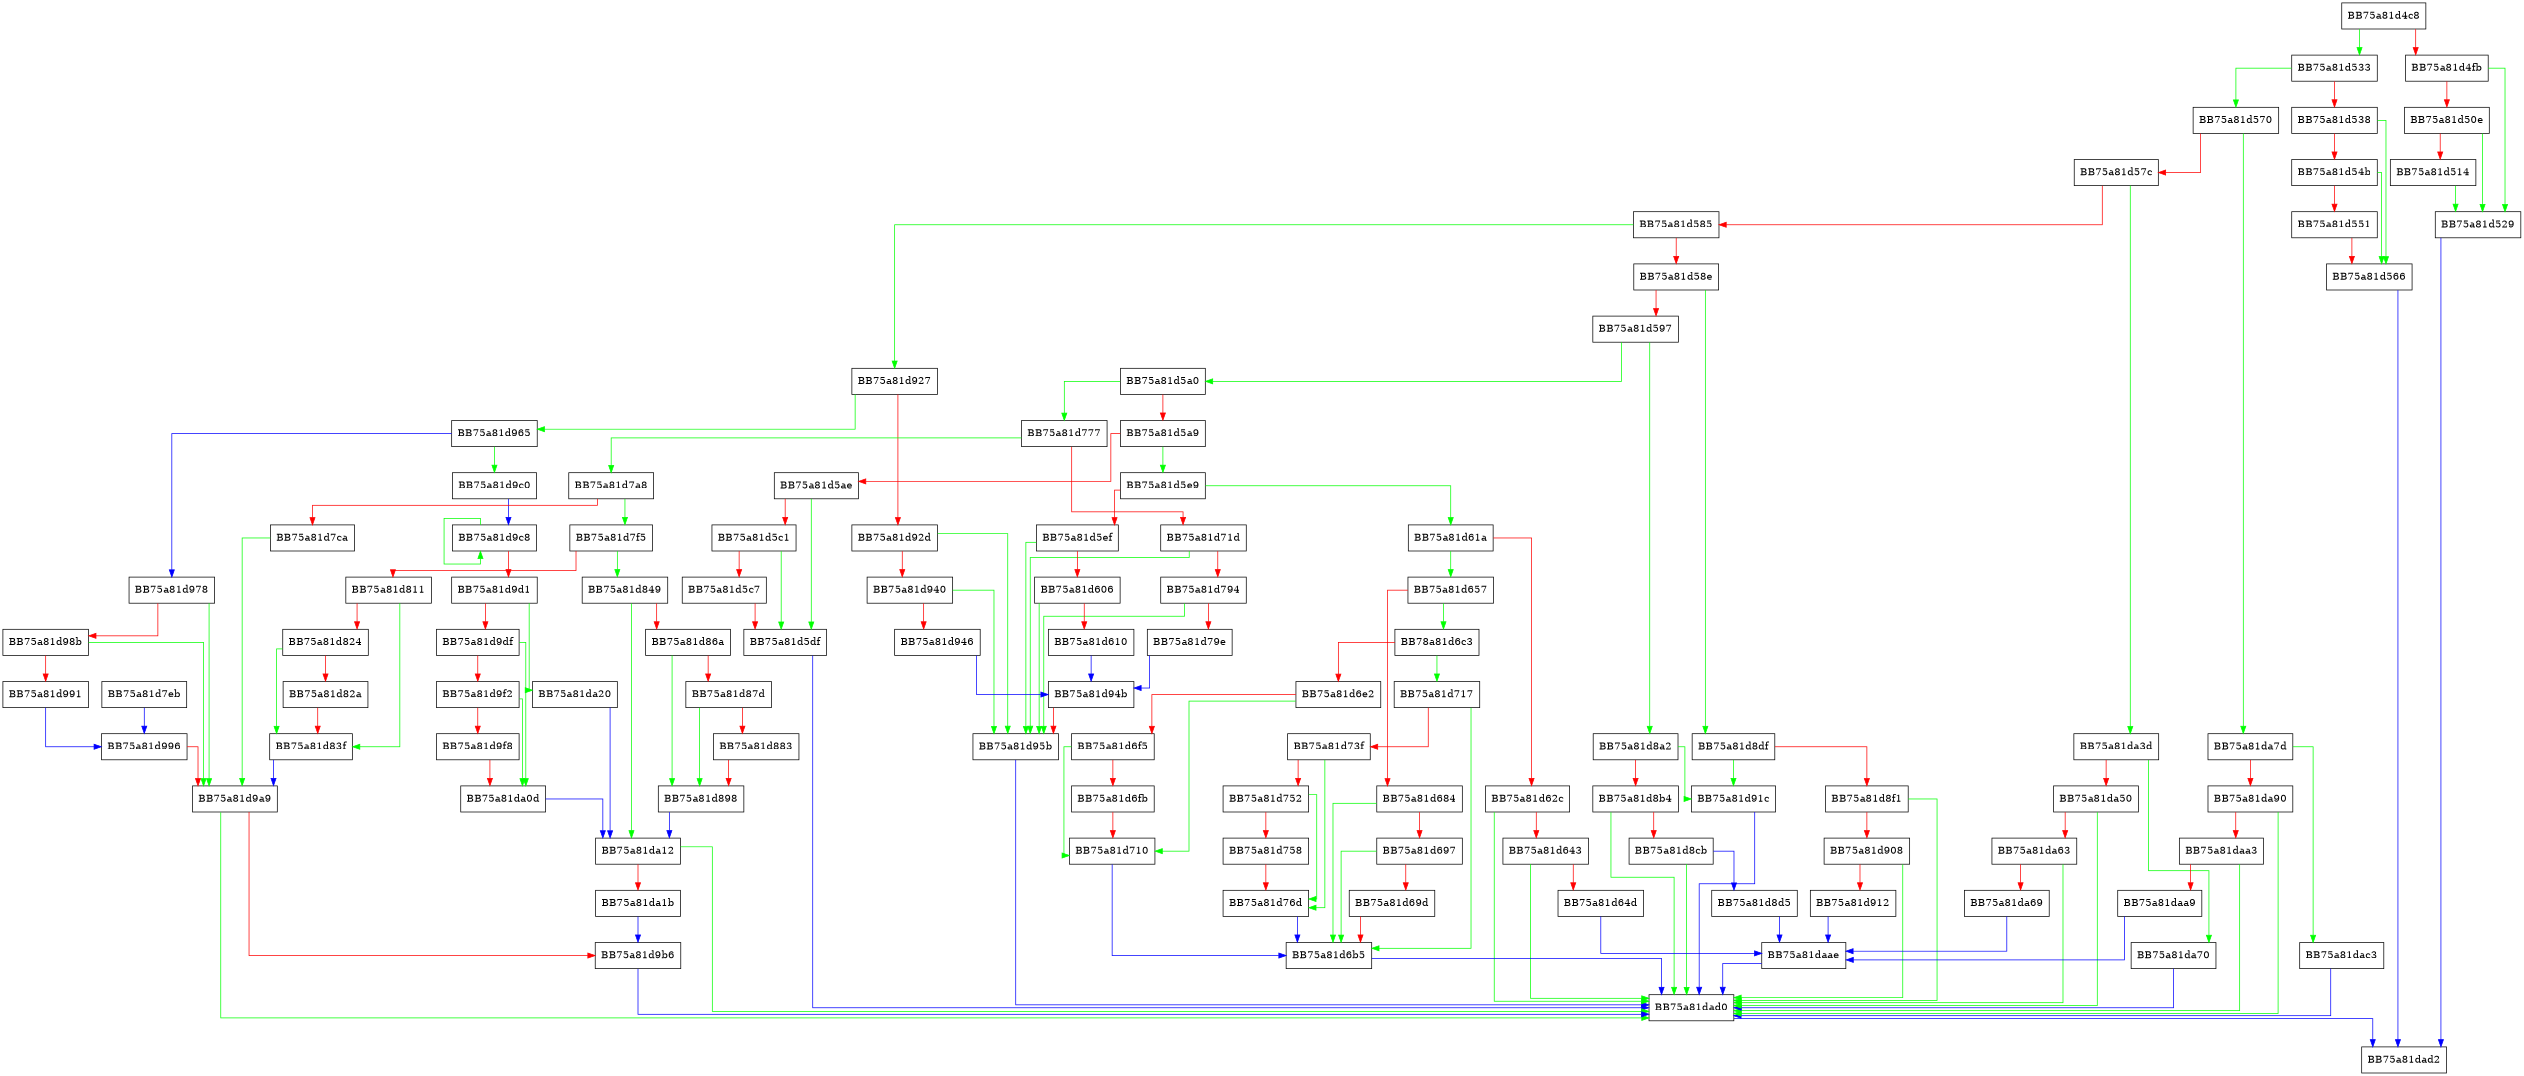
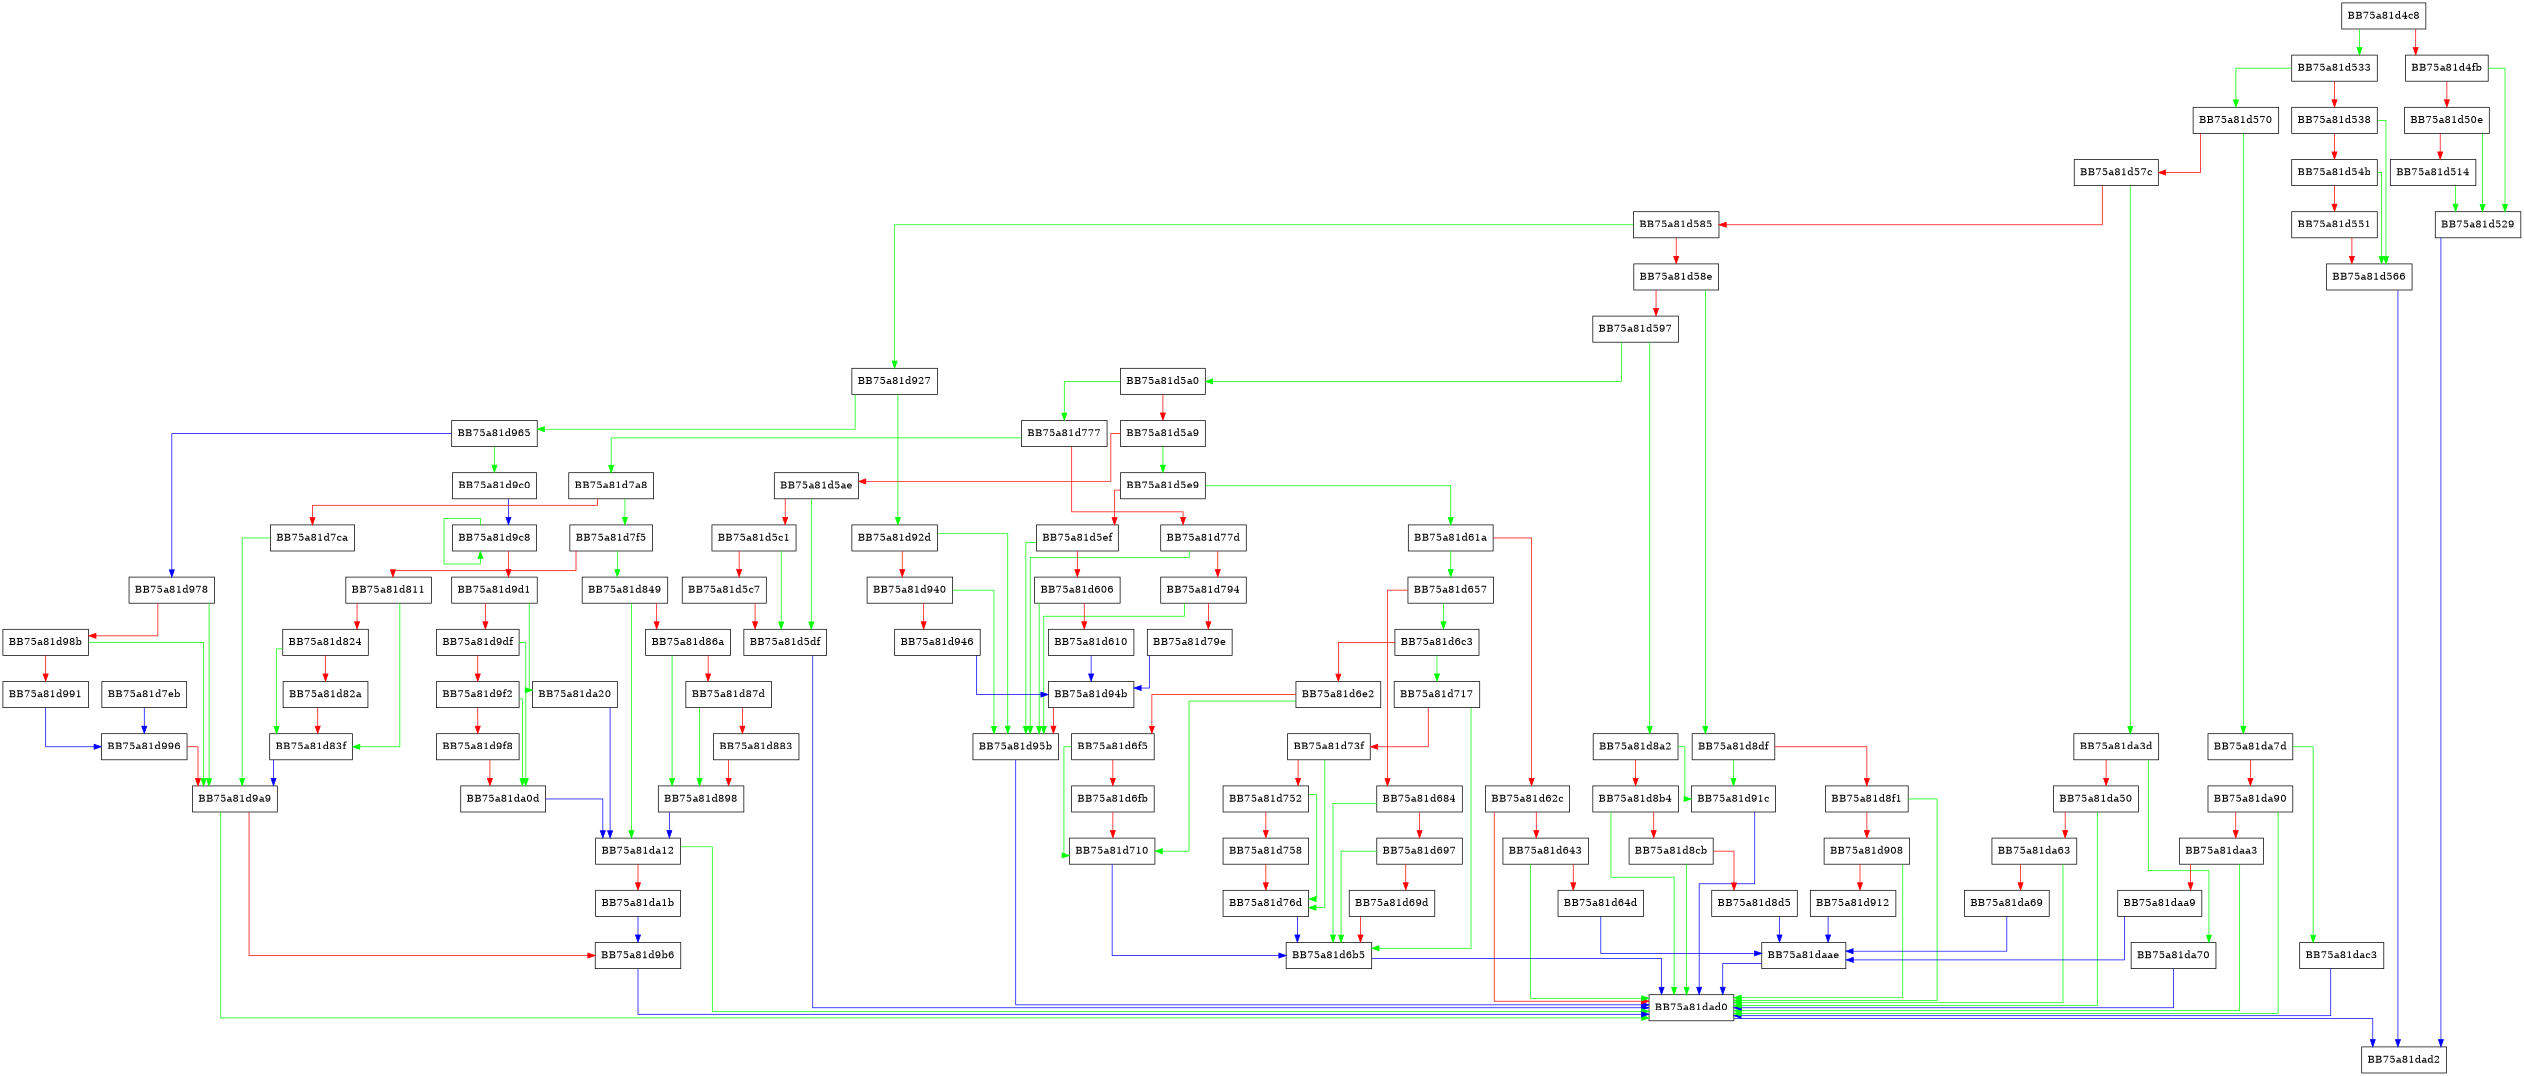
edge "BB75a81d927" -> "BB75a81d92d": color red -> green
node "BB75a81d71d": label "BB75a81d71d" -> "BB75a81d77d"
node "BB78a81d6c3": label "BB78a81d6c3" -> "BB75a81d6c3"
edge "BB75a81d8cb" -> "BB75a81d8d5": color blue -> red
edge "BB75a81d62c" -> "BB75a81dad0": color green -> red
